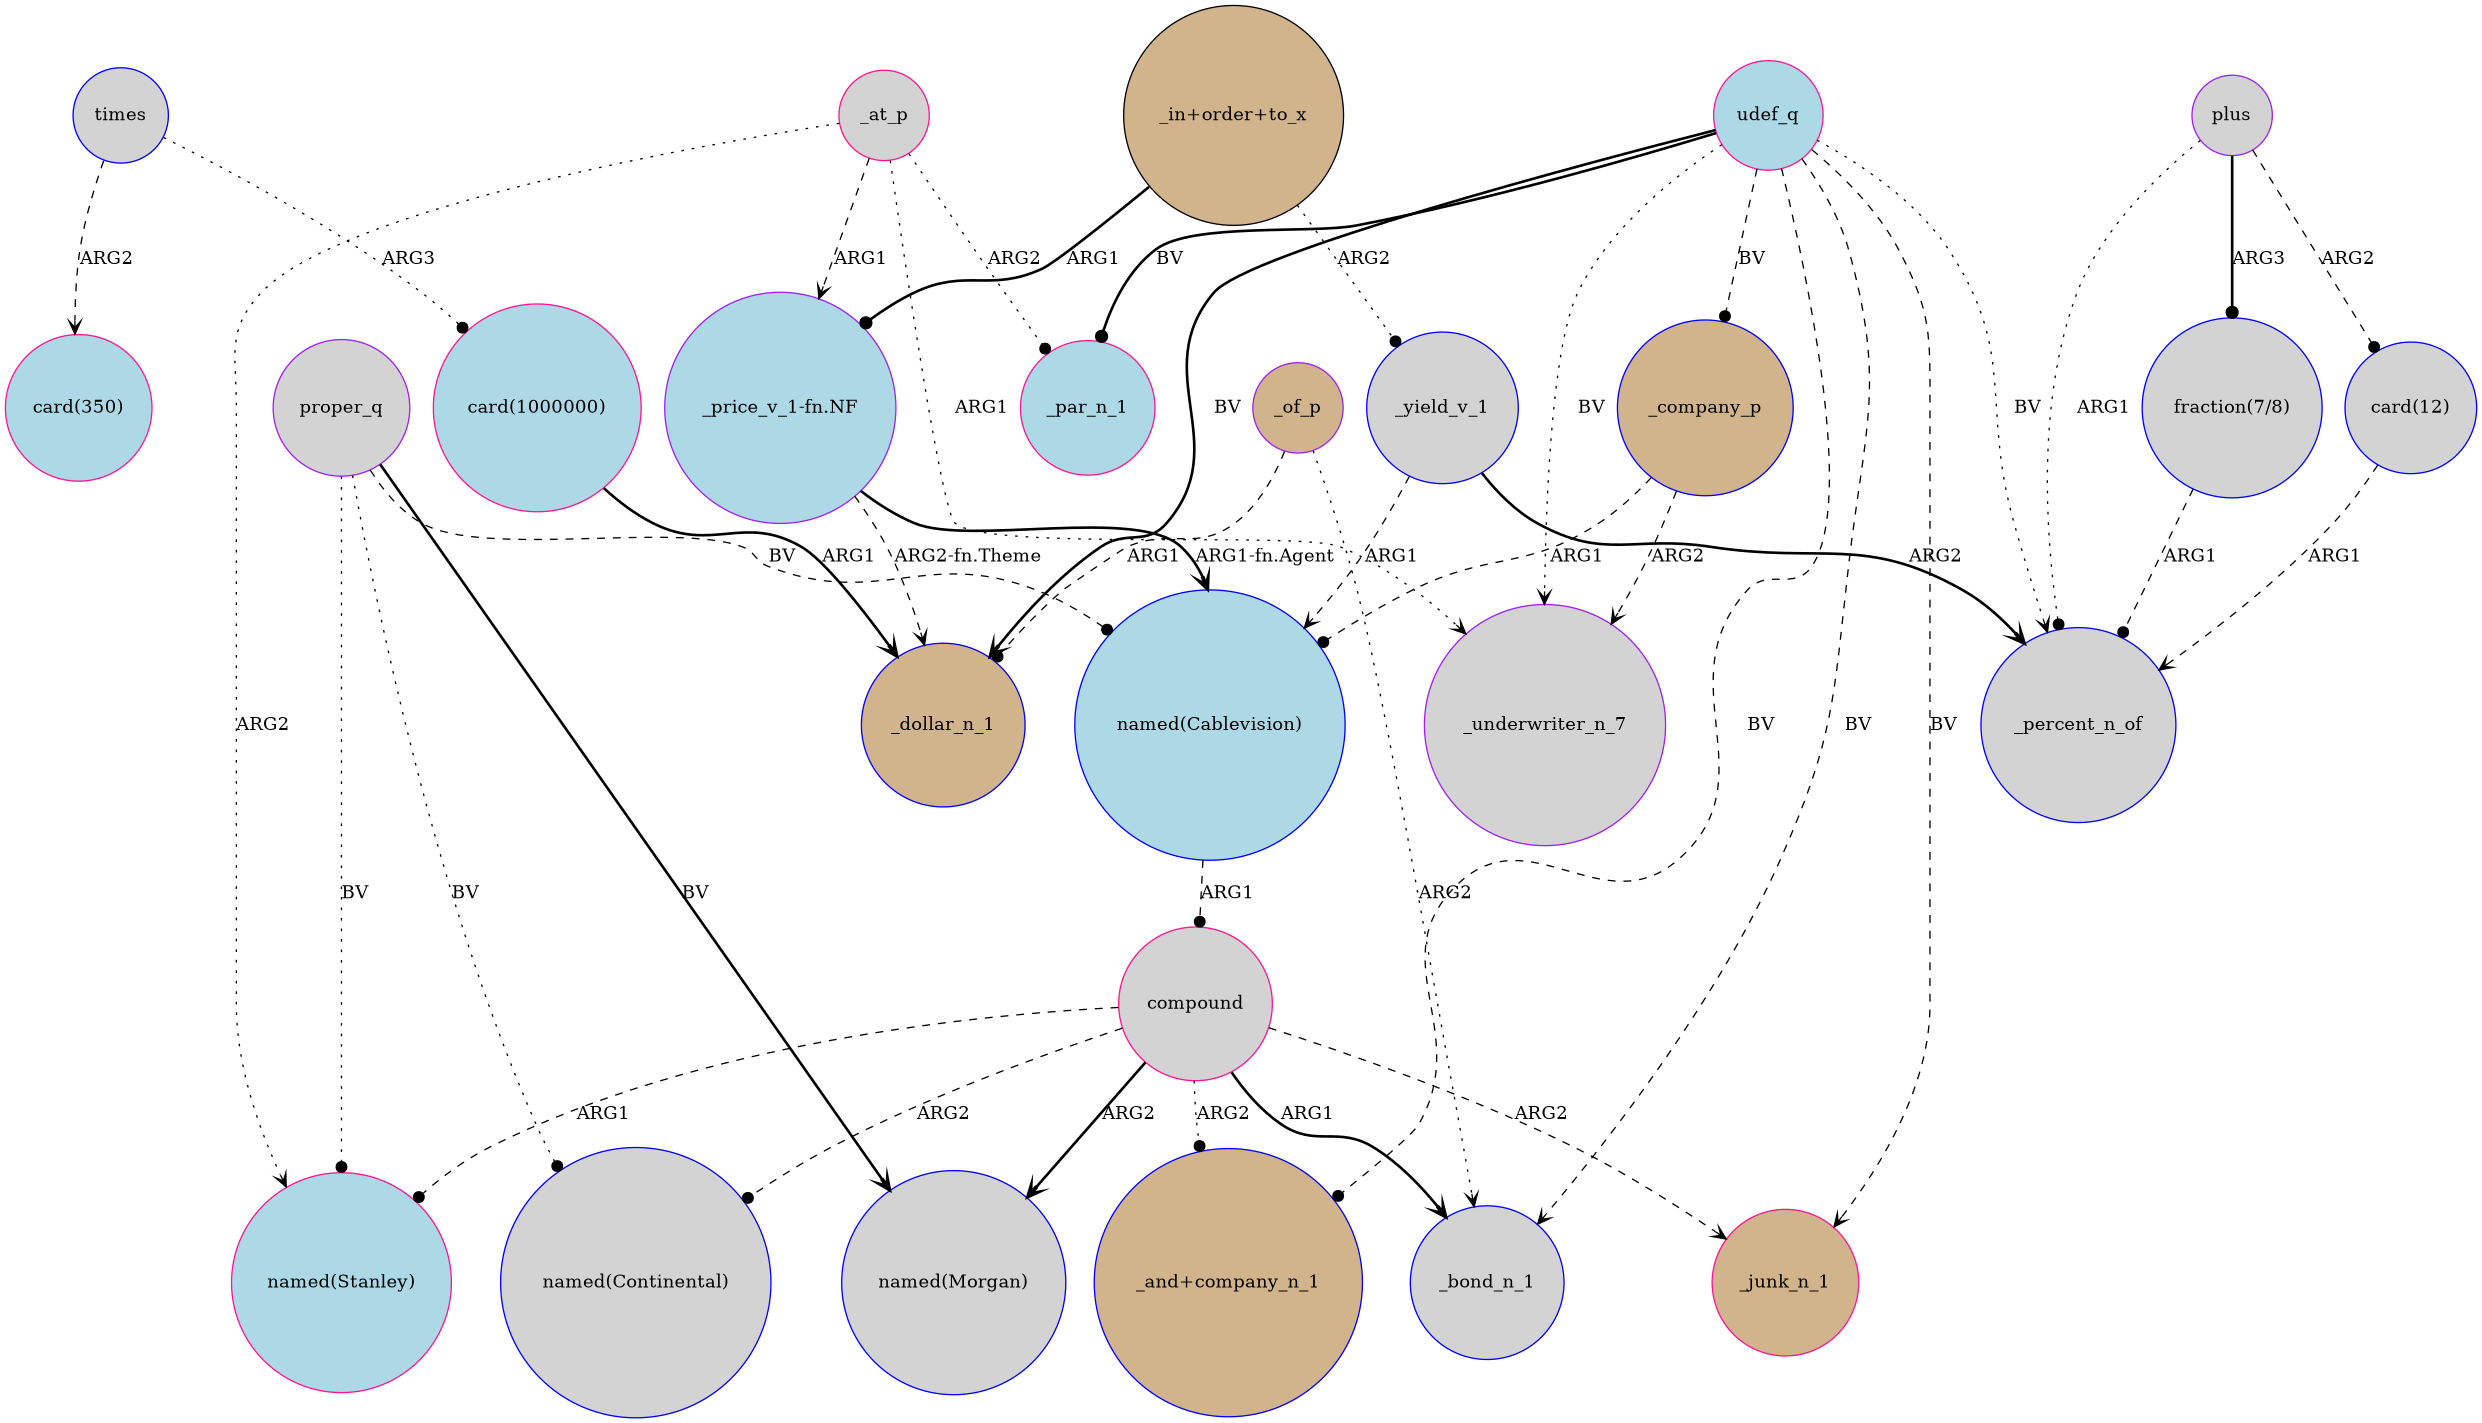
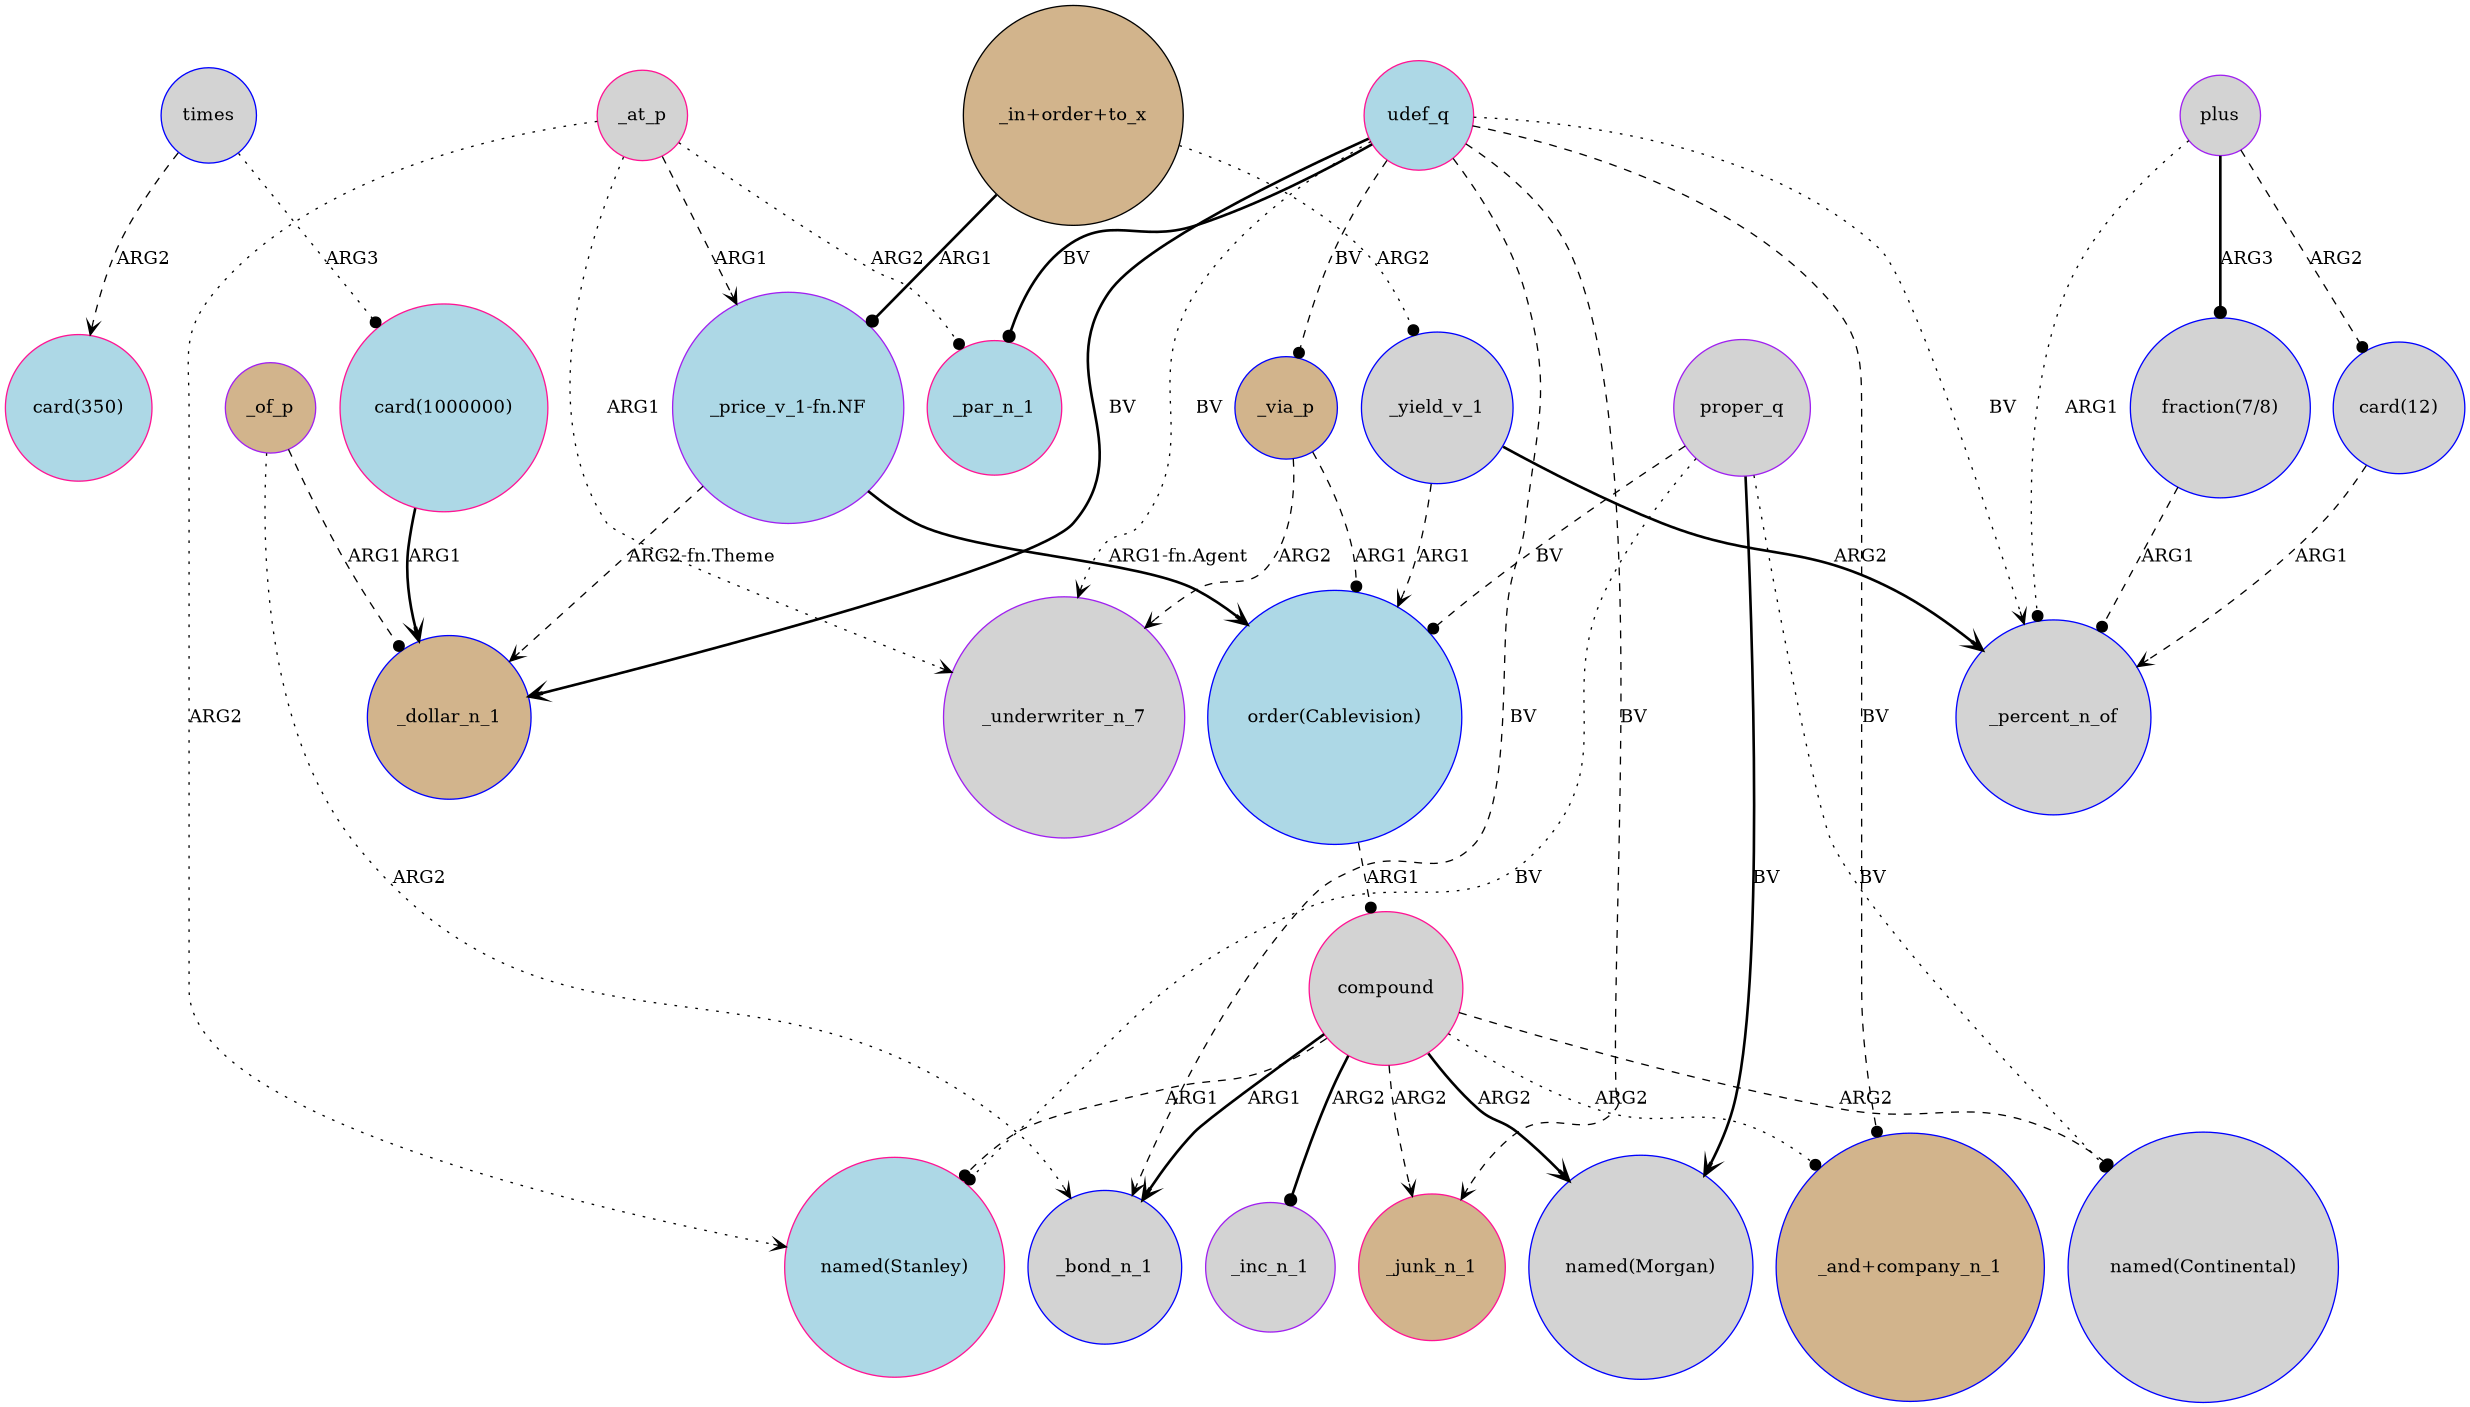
node "_company_p": label "_company_p" -> "_via_p"
node "named(Cablevision)": label "named(Cablevision)" -> "order(Cablevision)"
node "_inc_n_1": added
